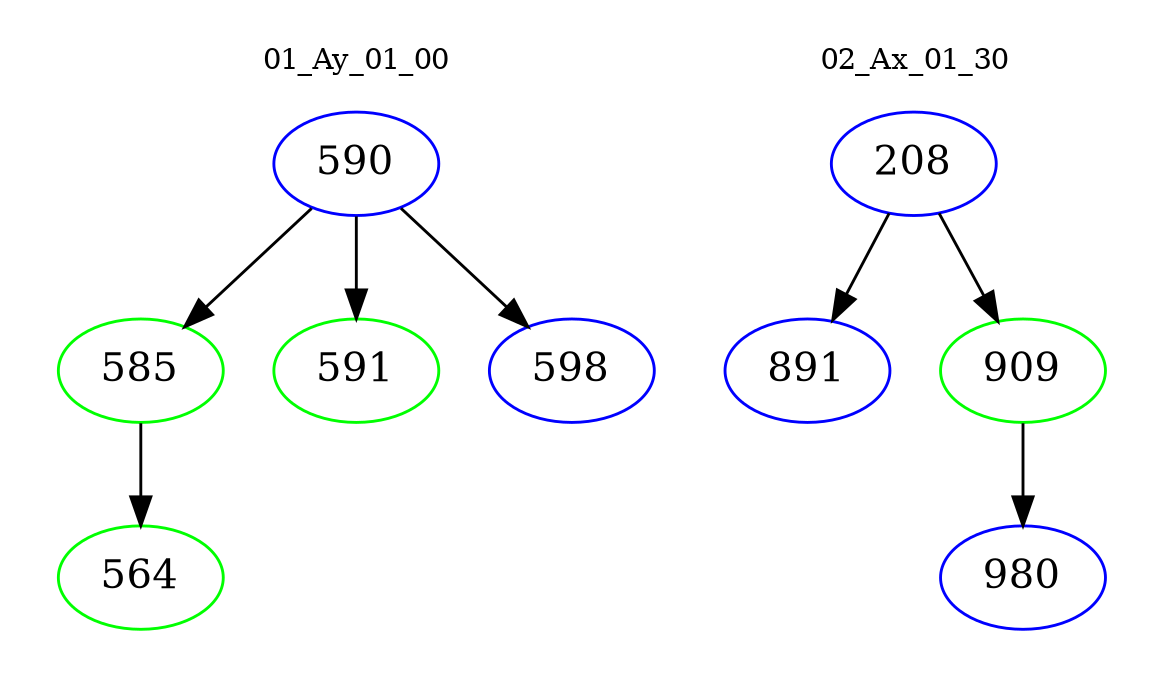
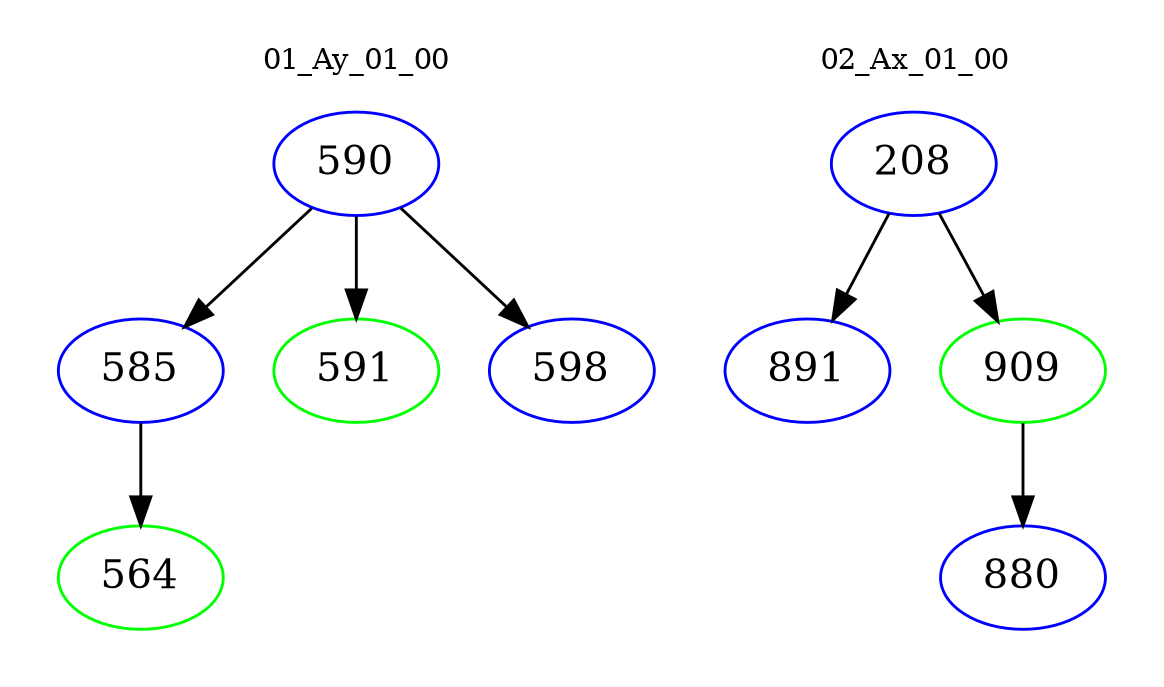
cluster "02_Ax_01_30": label "02_Ax_01_30" -> "02_Ax_01_00"
node "585": color green -> blue
node "980": label "980" -> "880"
